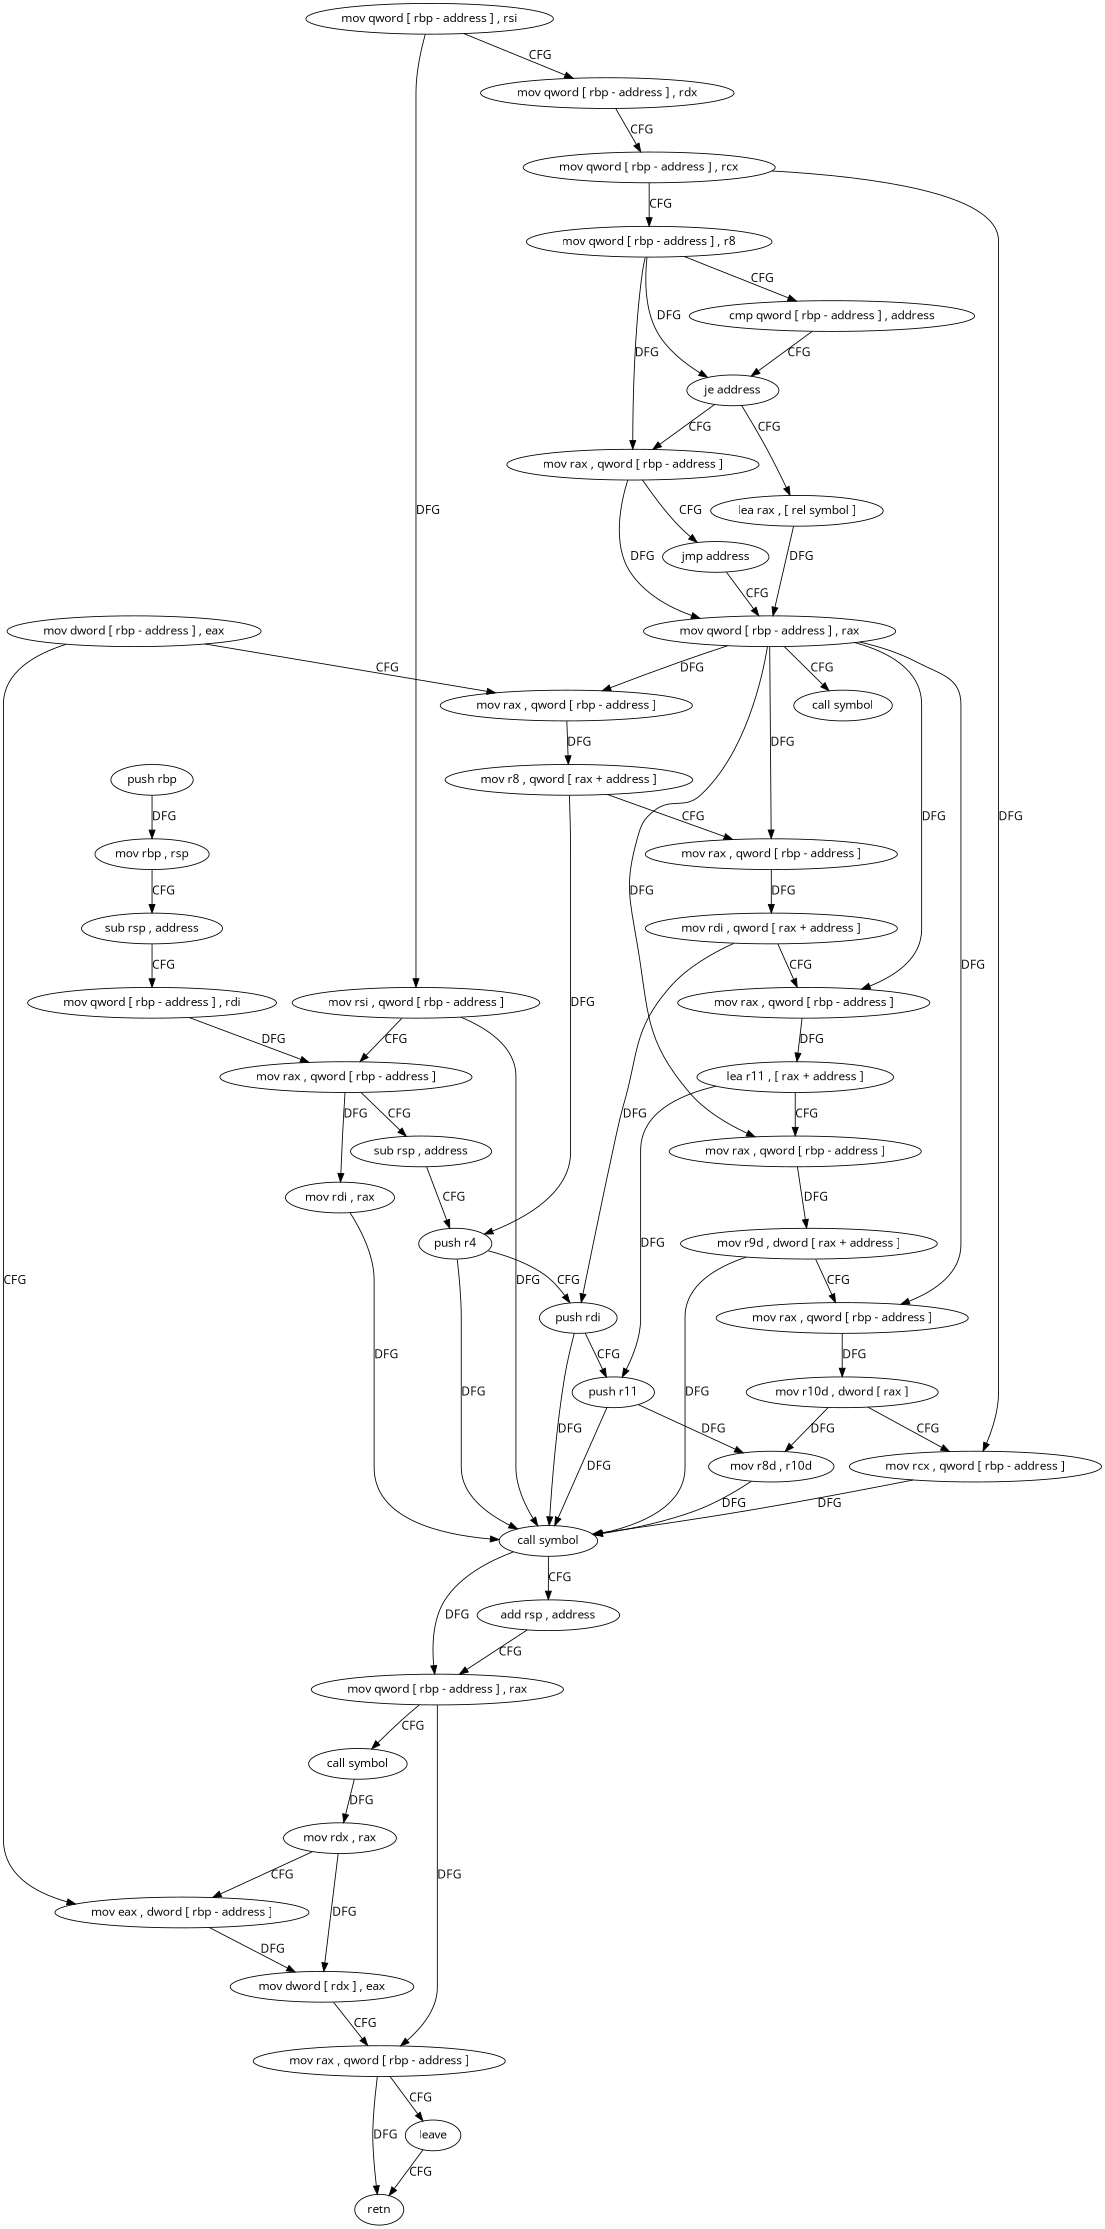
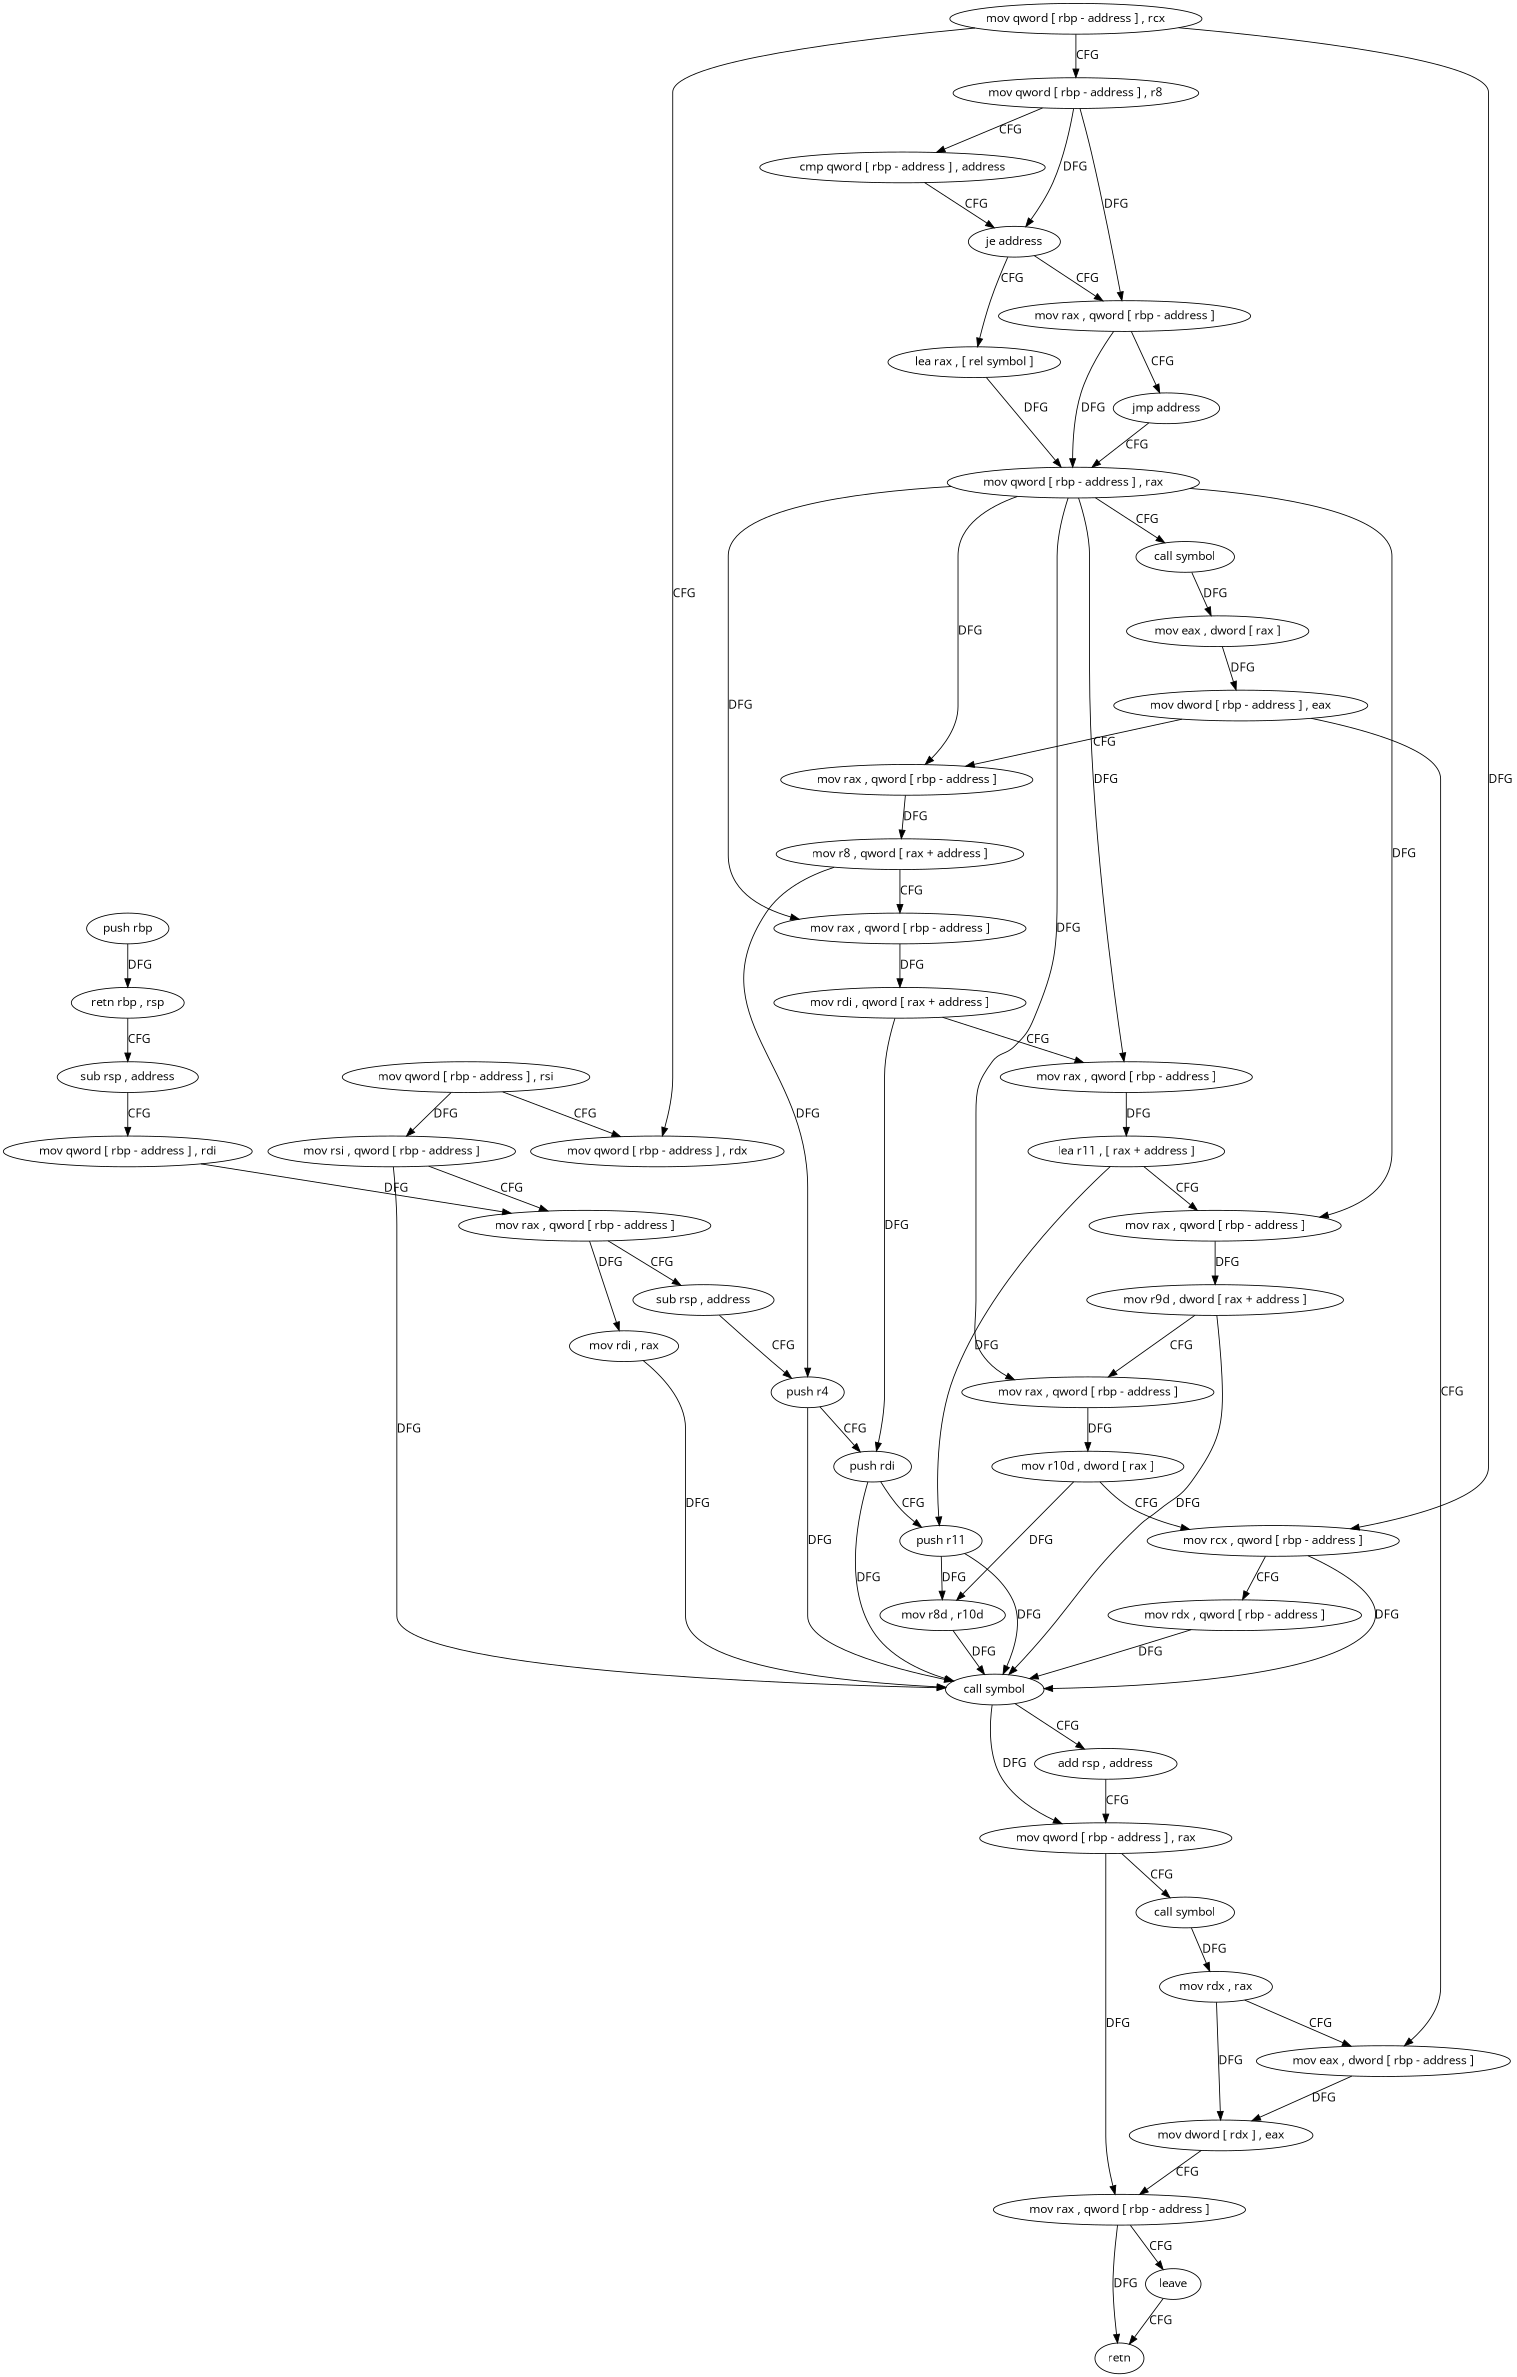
edge "mov qword [ rbp - address ] , rdx" -> "mov qword [ rbp - address ] , rcx": reversed
node "mov eax , dword [ rax ]": added
node "mov rbp , rsp": label "mov rbp , rsp" -> "retn rbp , rsp"
node "mov rdx , qword [ rbp - address ]": added
